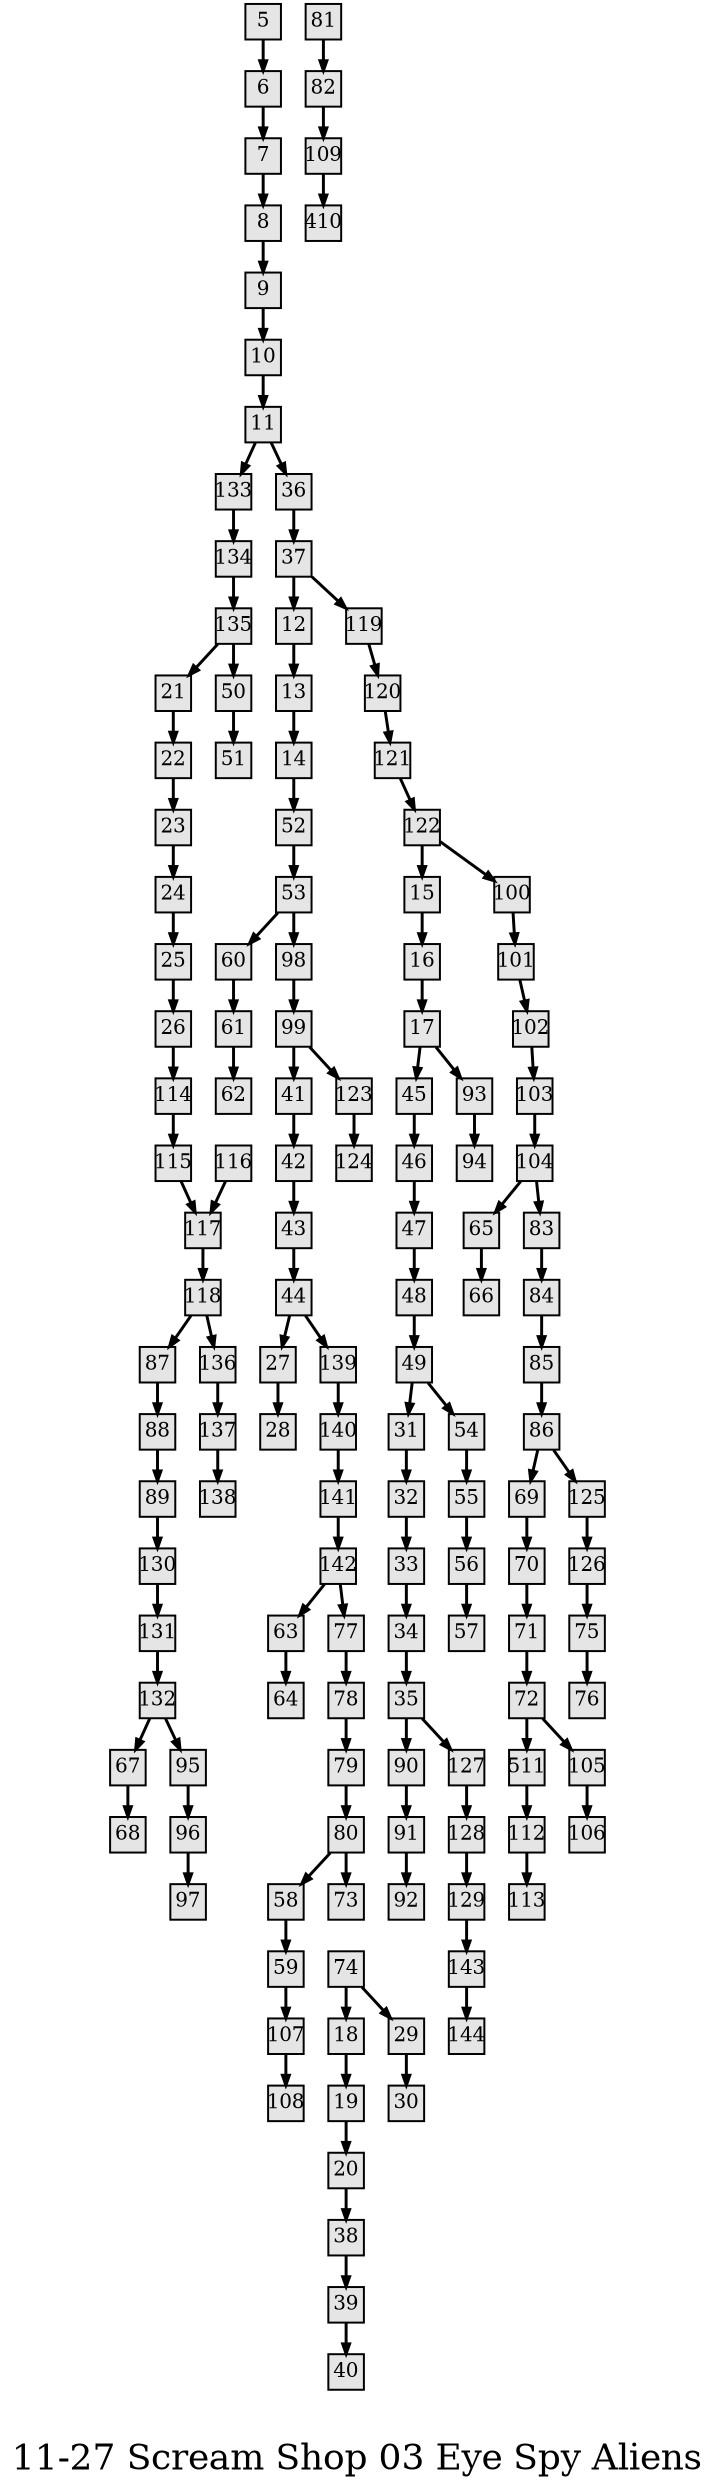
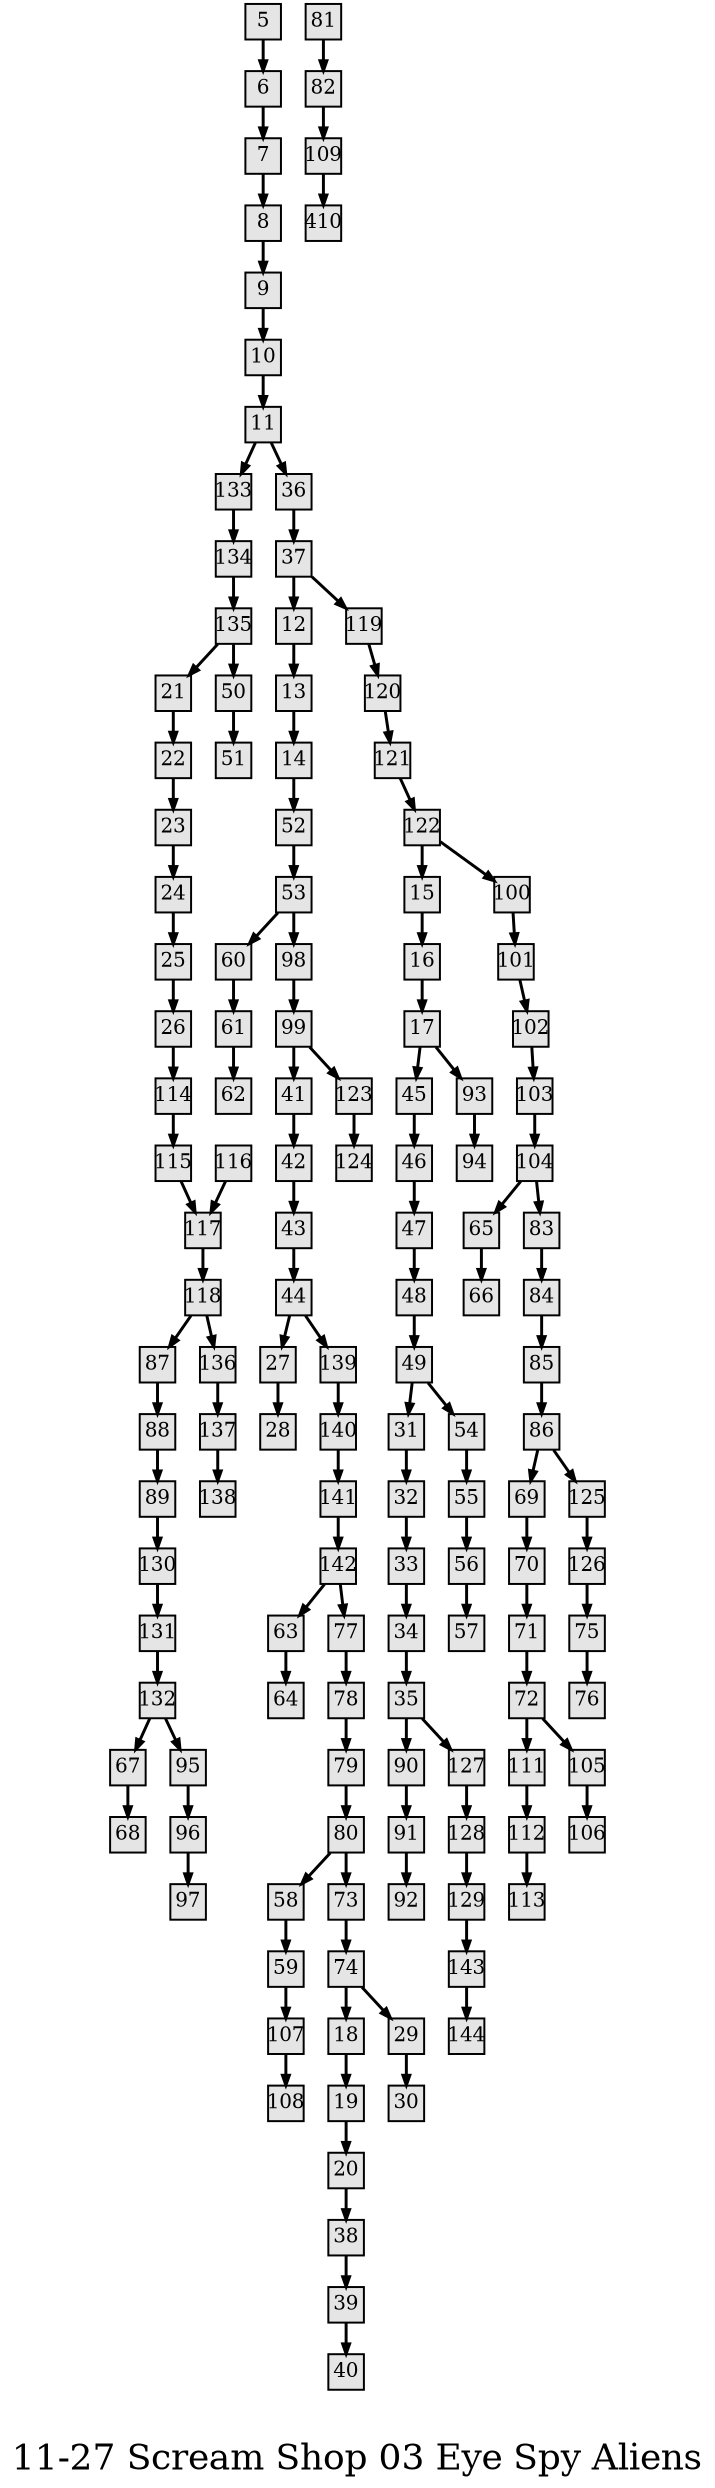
node "511": label "511" -> "111"
edge "73" -> "74": added
